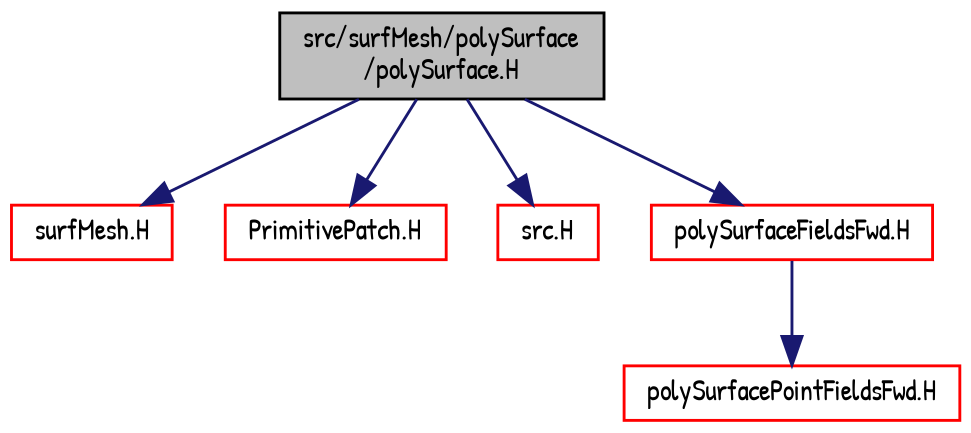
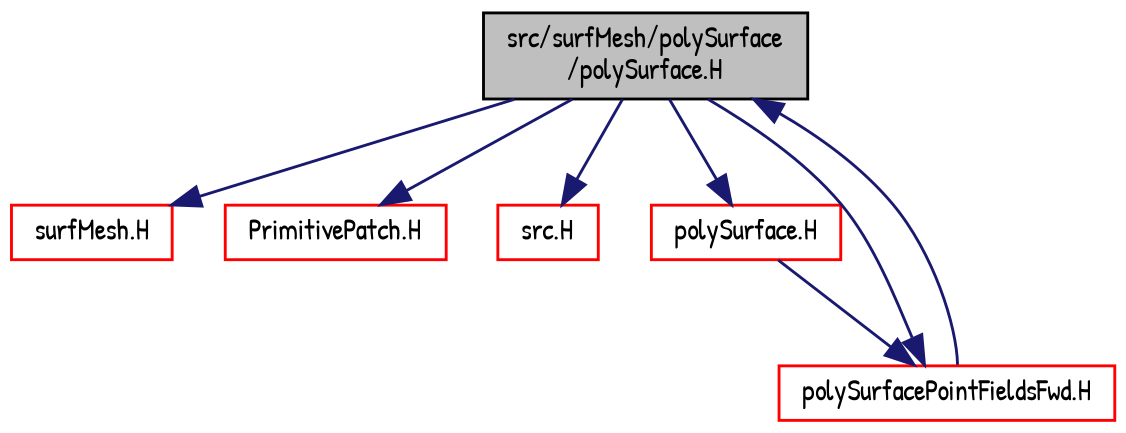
edge "src/surfMesh/polySurface /polySurface.H" -> "polySurfacePointFieldsFwd.H": added
edge "polySurfacePointFieldsFwd.H" -> "src/surfMesh/polySurface /polySurface.H": added
node "polySurfaceFieldsFwd.H": label "polySurfaceFieldsFwd.H" -> "polySurface.H"
